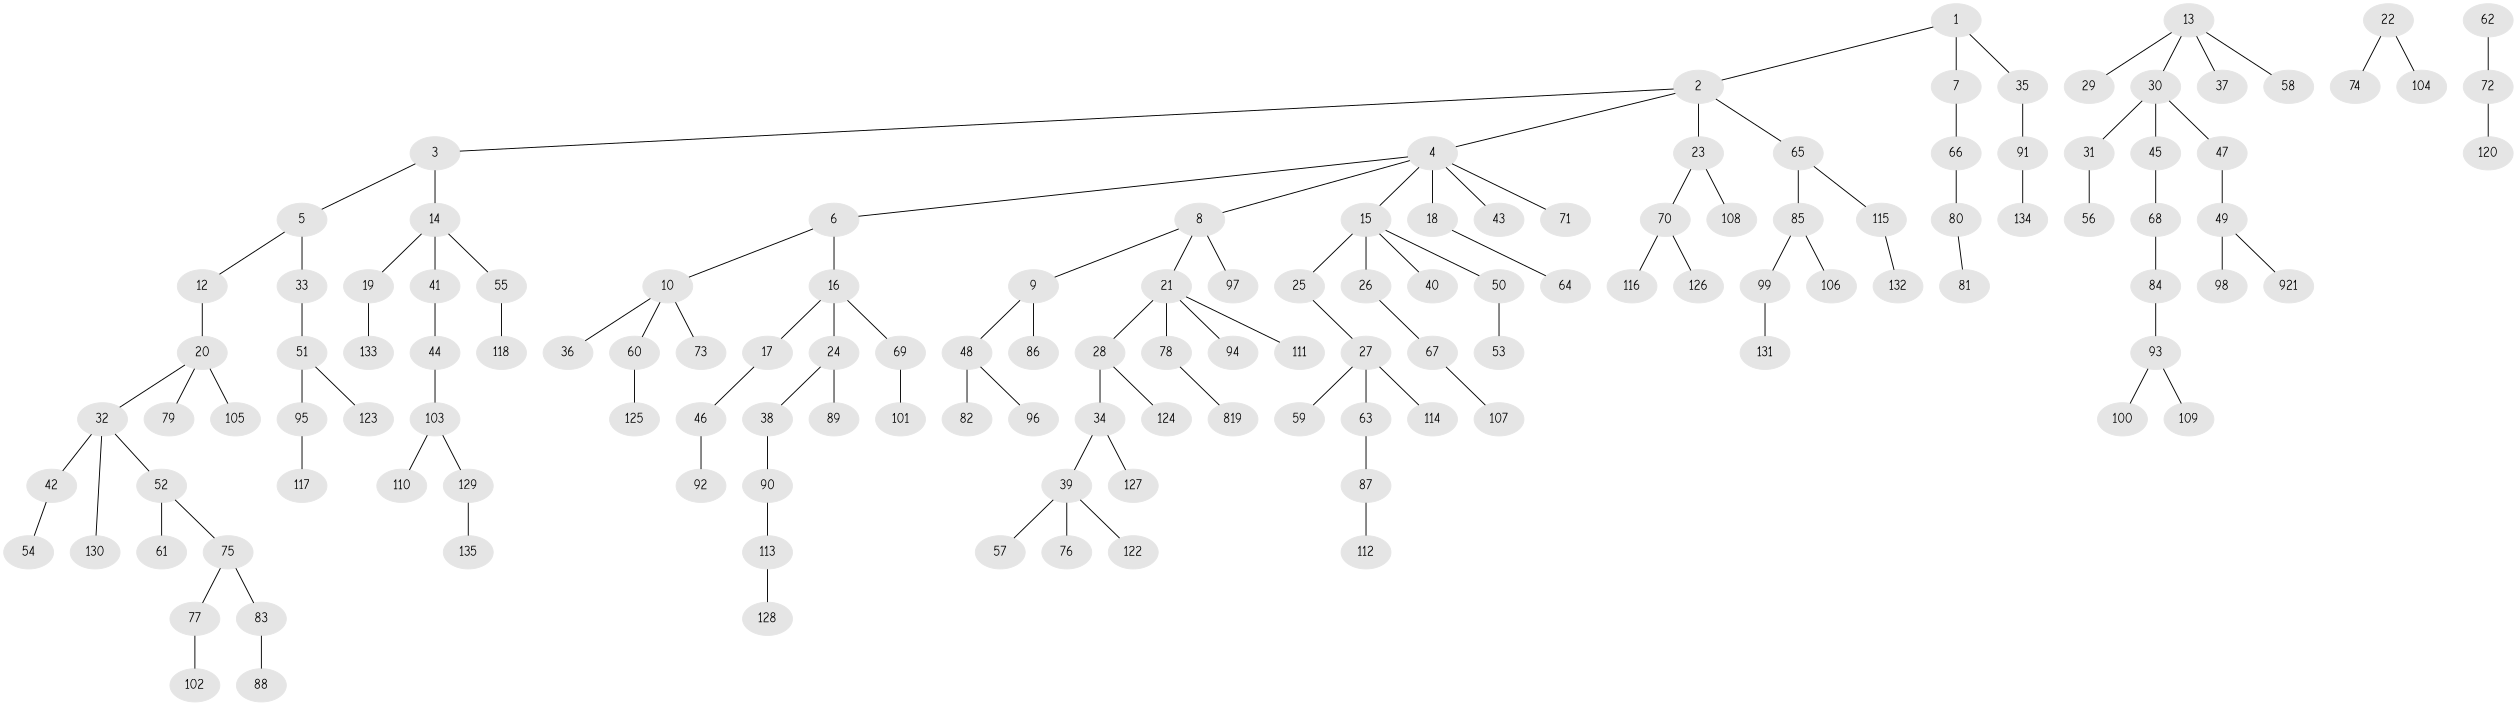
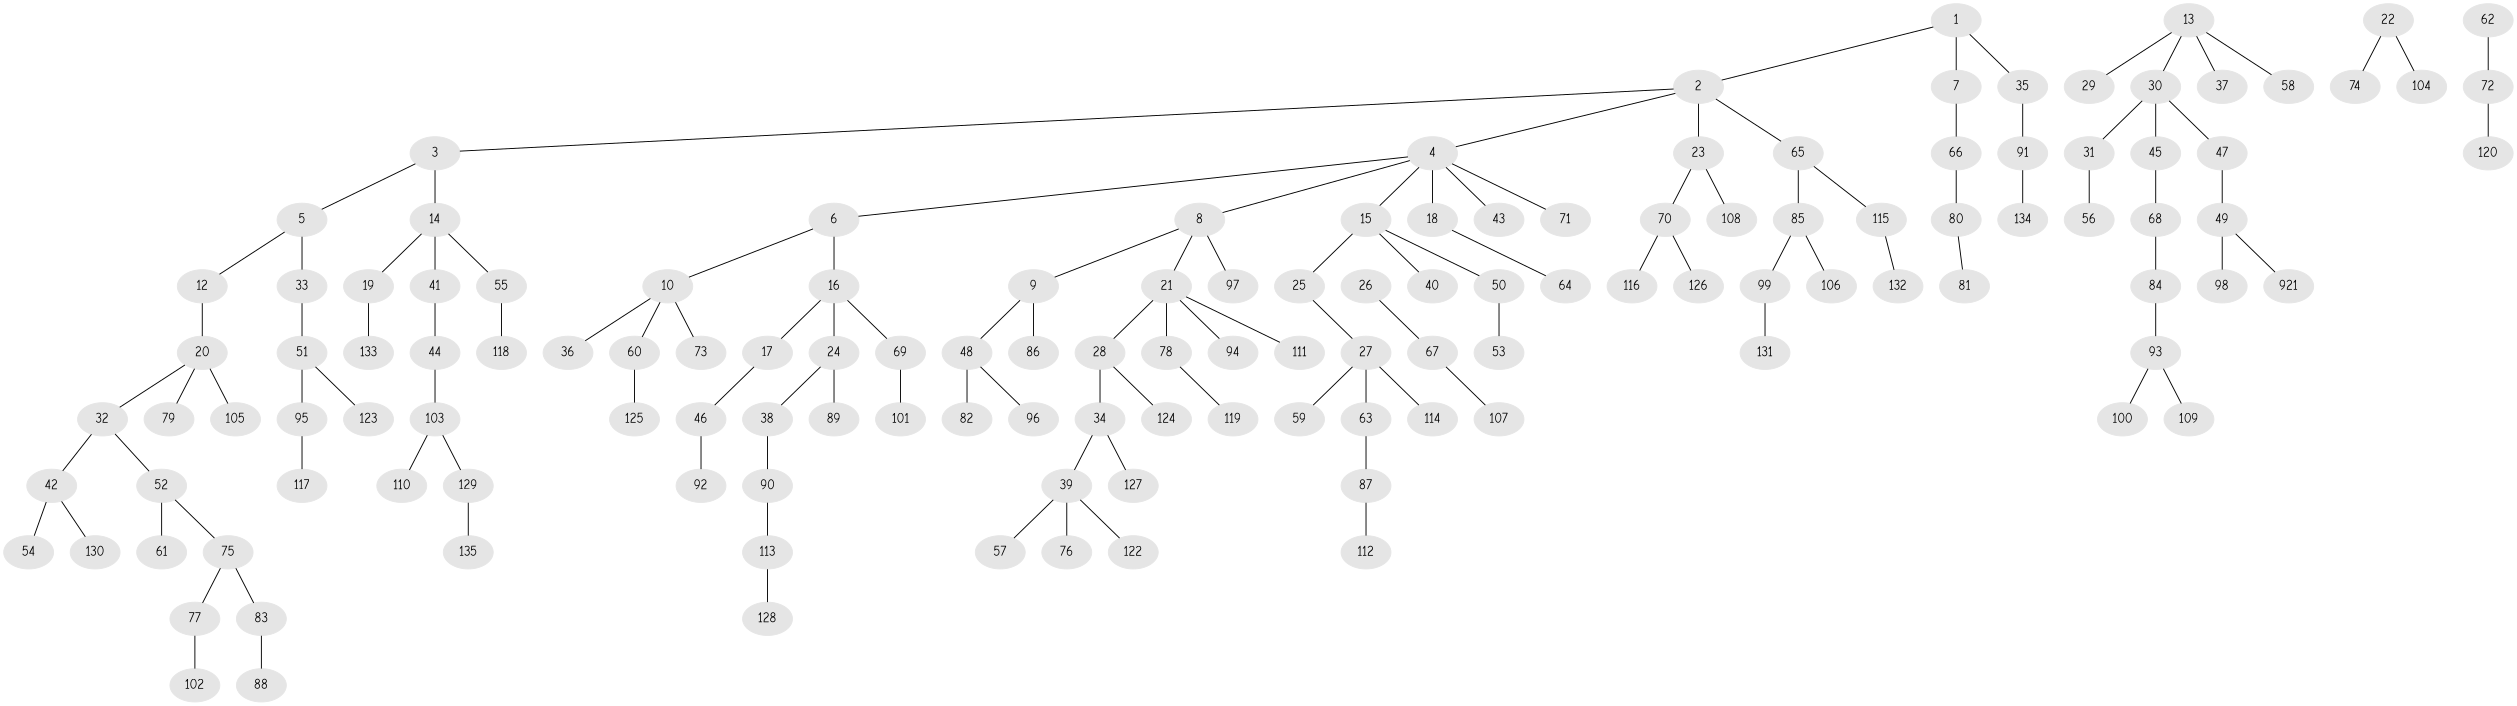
edge "15" -- "26": removed
node "819": label "819" -> "119"
edge "32" -- "130": now "42" -- "130"
